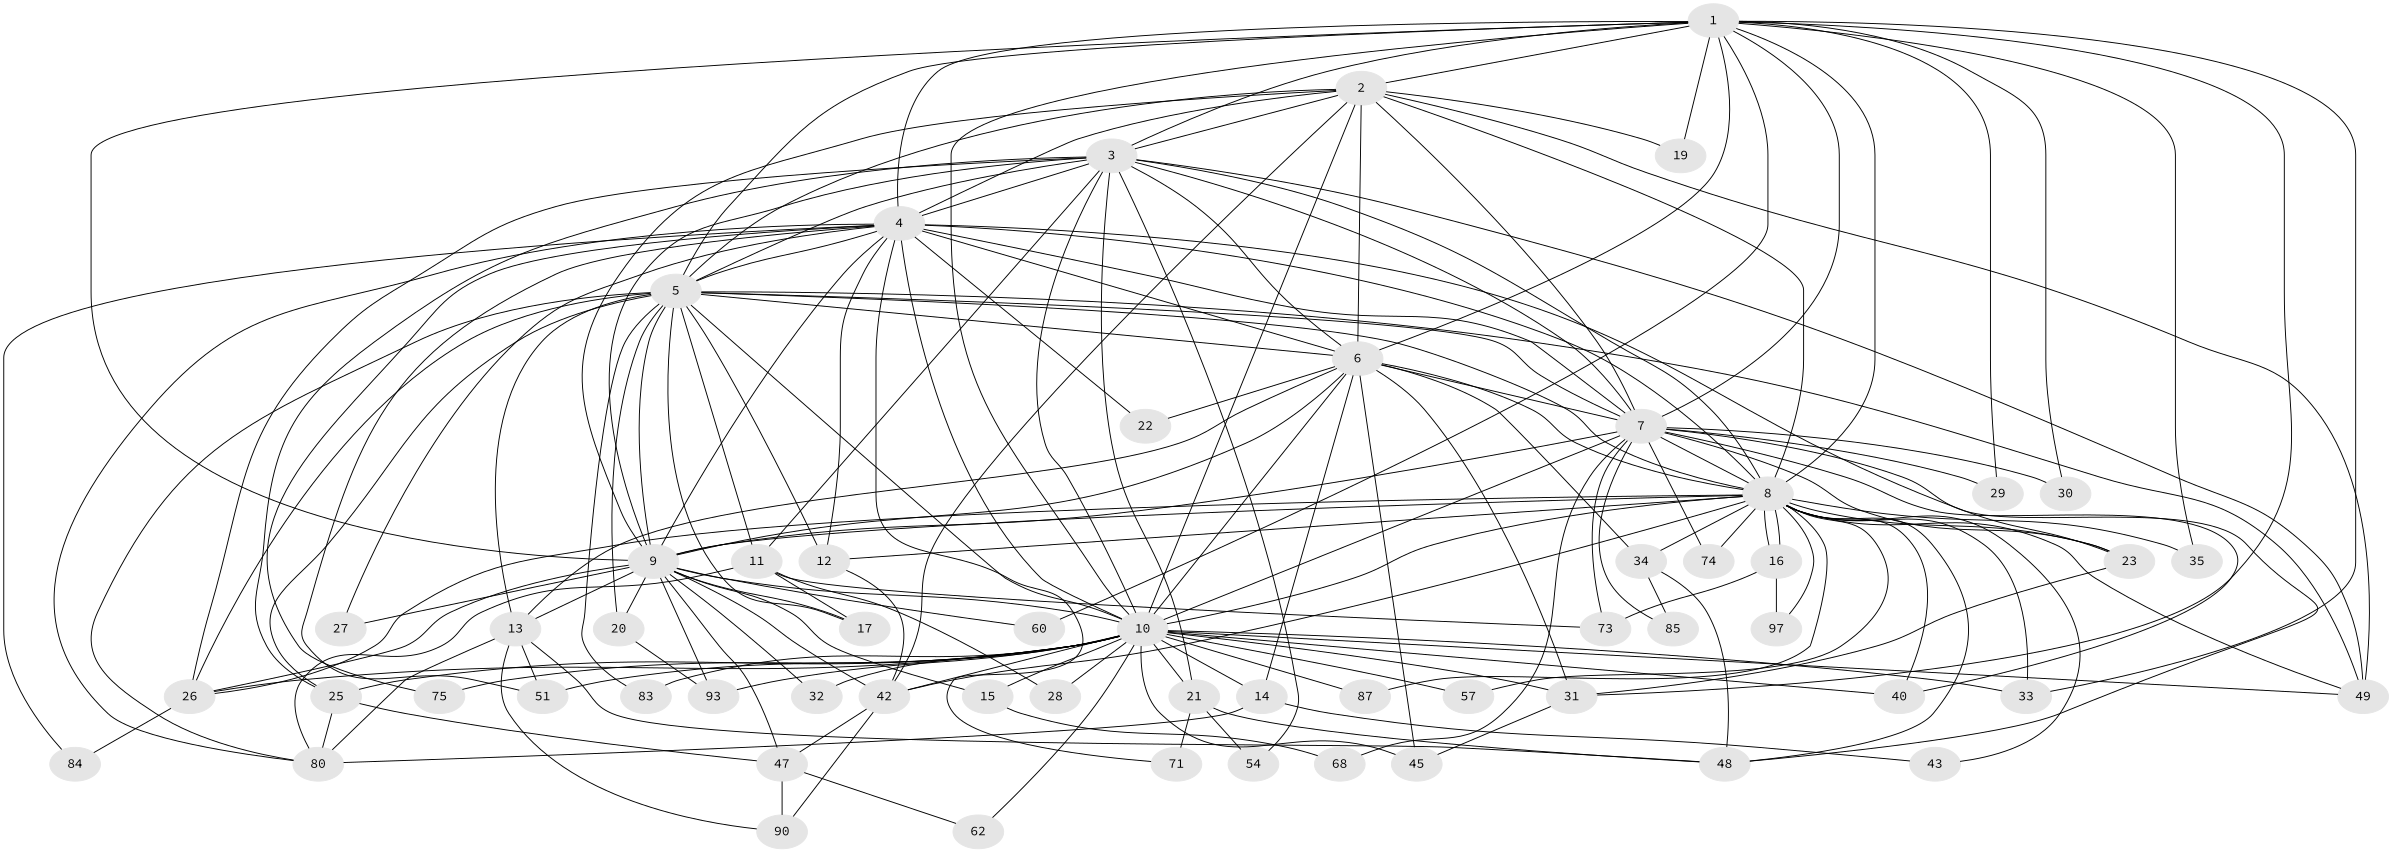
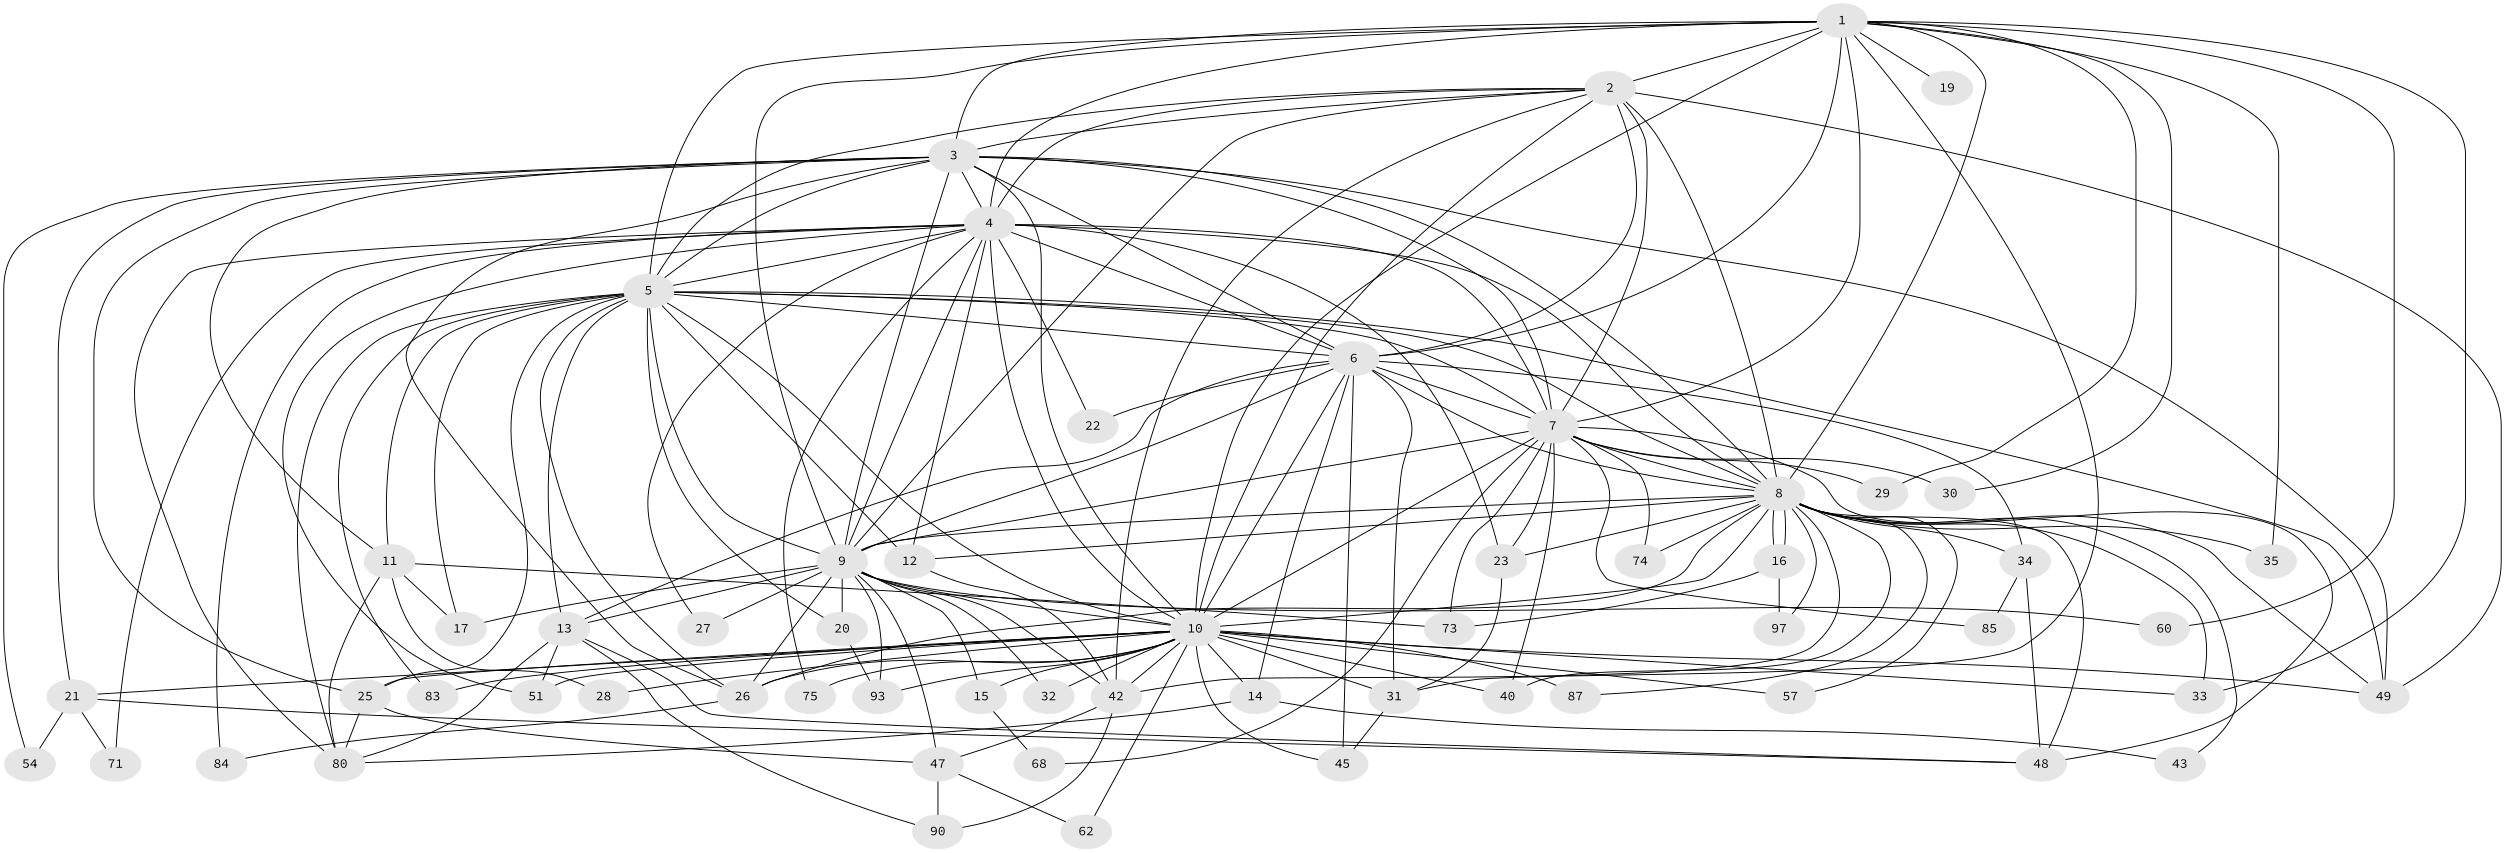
edge "2" -- "19": removed
